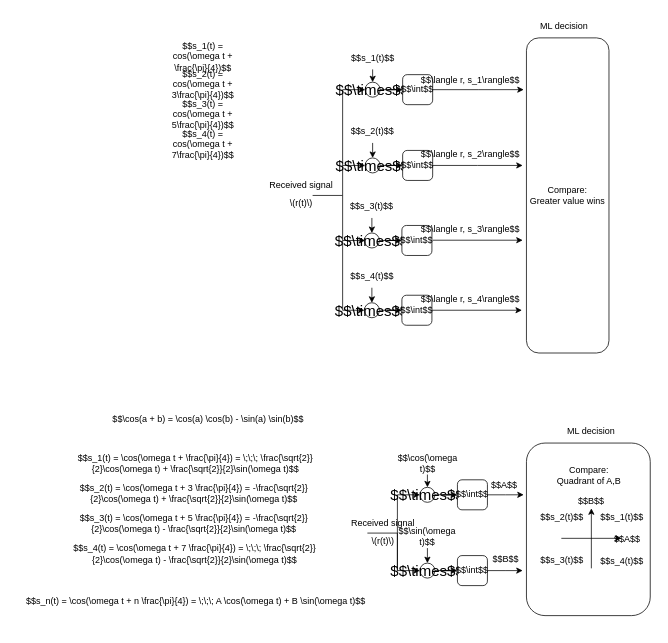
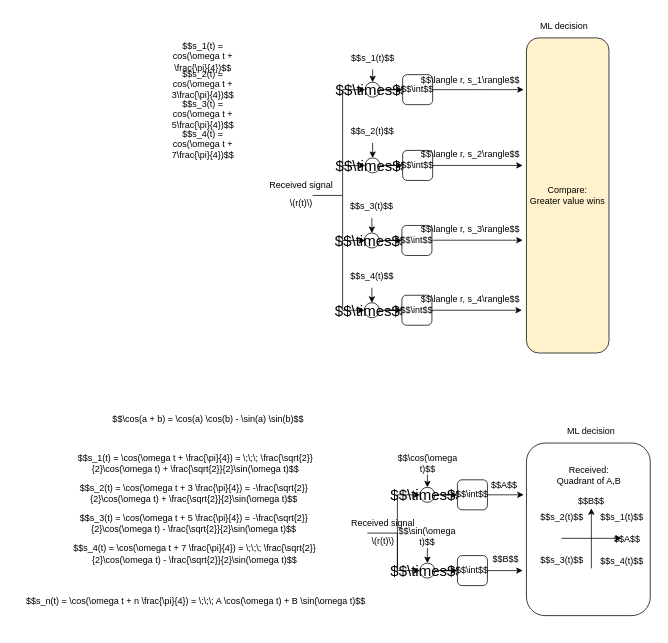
node "Compare: Greater value wins": fillcolor #ffffff -> #fff2cc
node "Compare: Quadrant of A,B": label "Compare: Quadrant of A,B" -> "Received: Quadrant of A,B"
